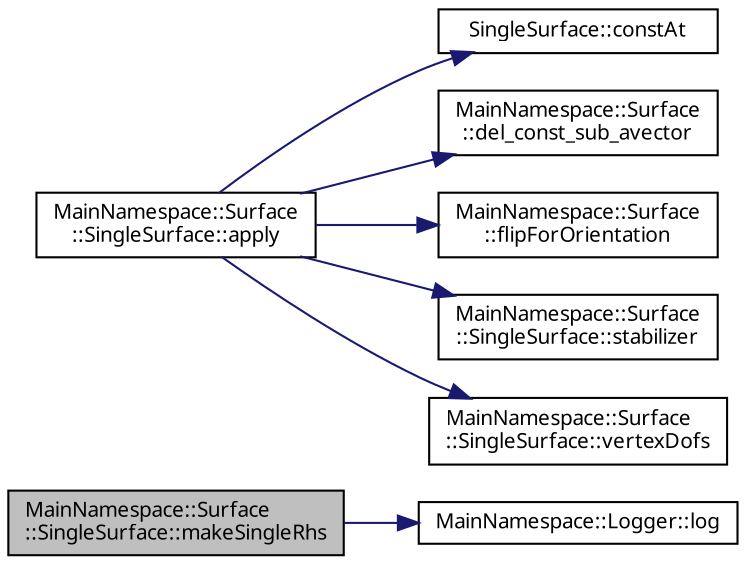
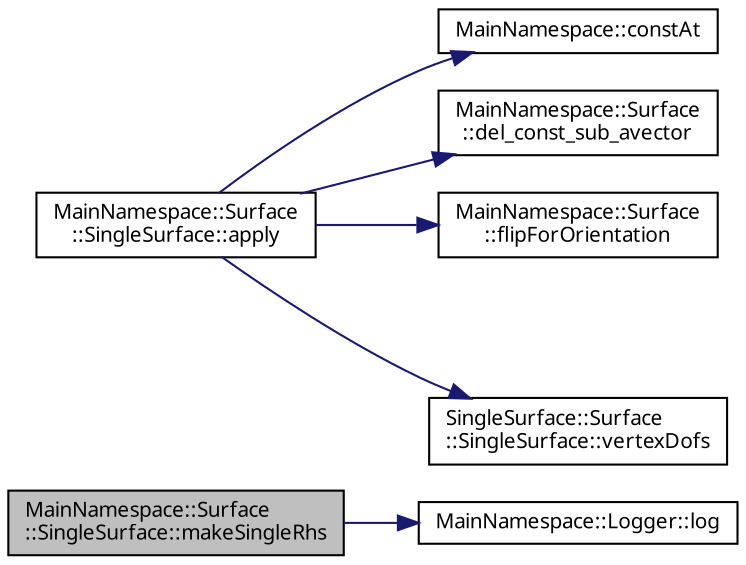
node "SingleSurface::constAt": label "SingleSurface::constAt" -> "MainNamespace::constAt"
node "MainNamespace::Surface ::SingleSurface::stabilizer": removed
node "MainNamespace::Surface ::SingleSurface::vertexDofs": label "MainNamespace::Surface ::SingleSurface::vertexDofs" -> "SingleSurface::Surface ::SingleSurface::vertexDofs"
